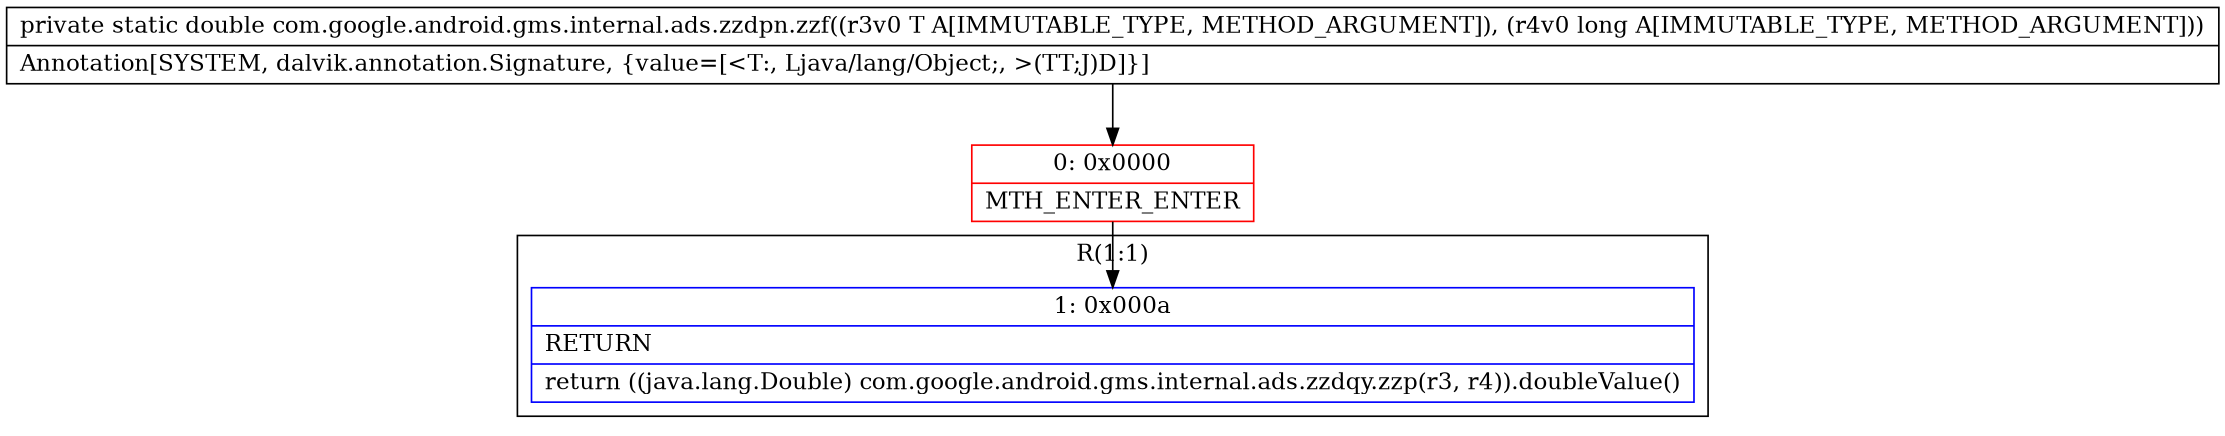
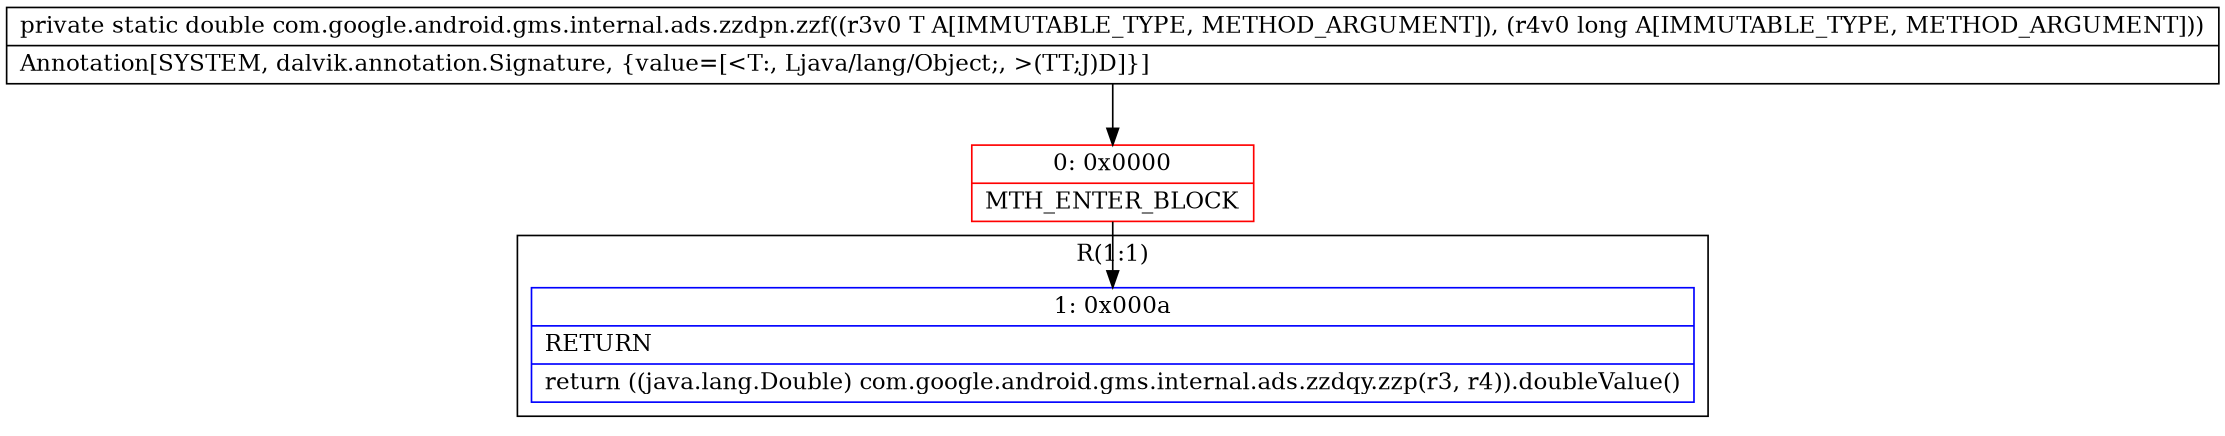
node "0: 0x0000": text "MTH_ENTER_ENTER" -> "MTH_ENTER_BLOCK"
